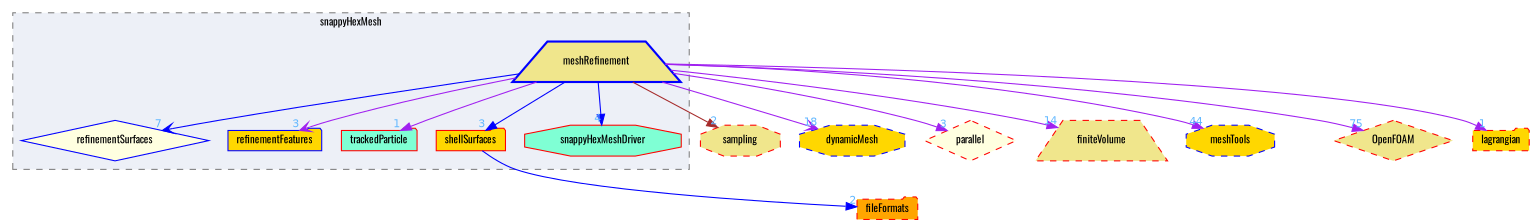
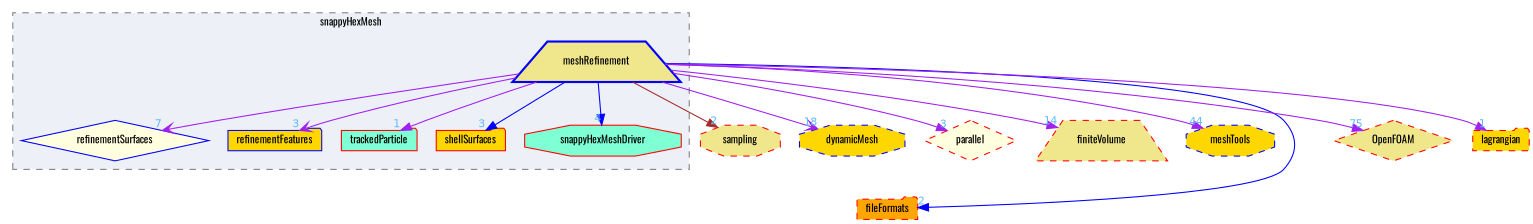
edge "meshRefinement" -> "refinementSurfaces": color blue -> purple
edge "shellSurfaces" -> "fileFormats": now "meshRefinement" -> "fileFormats"
